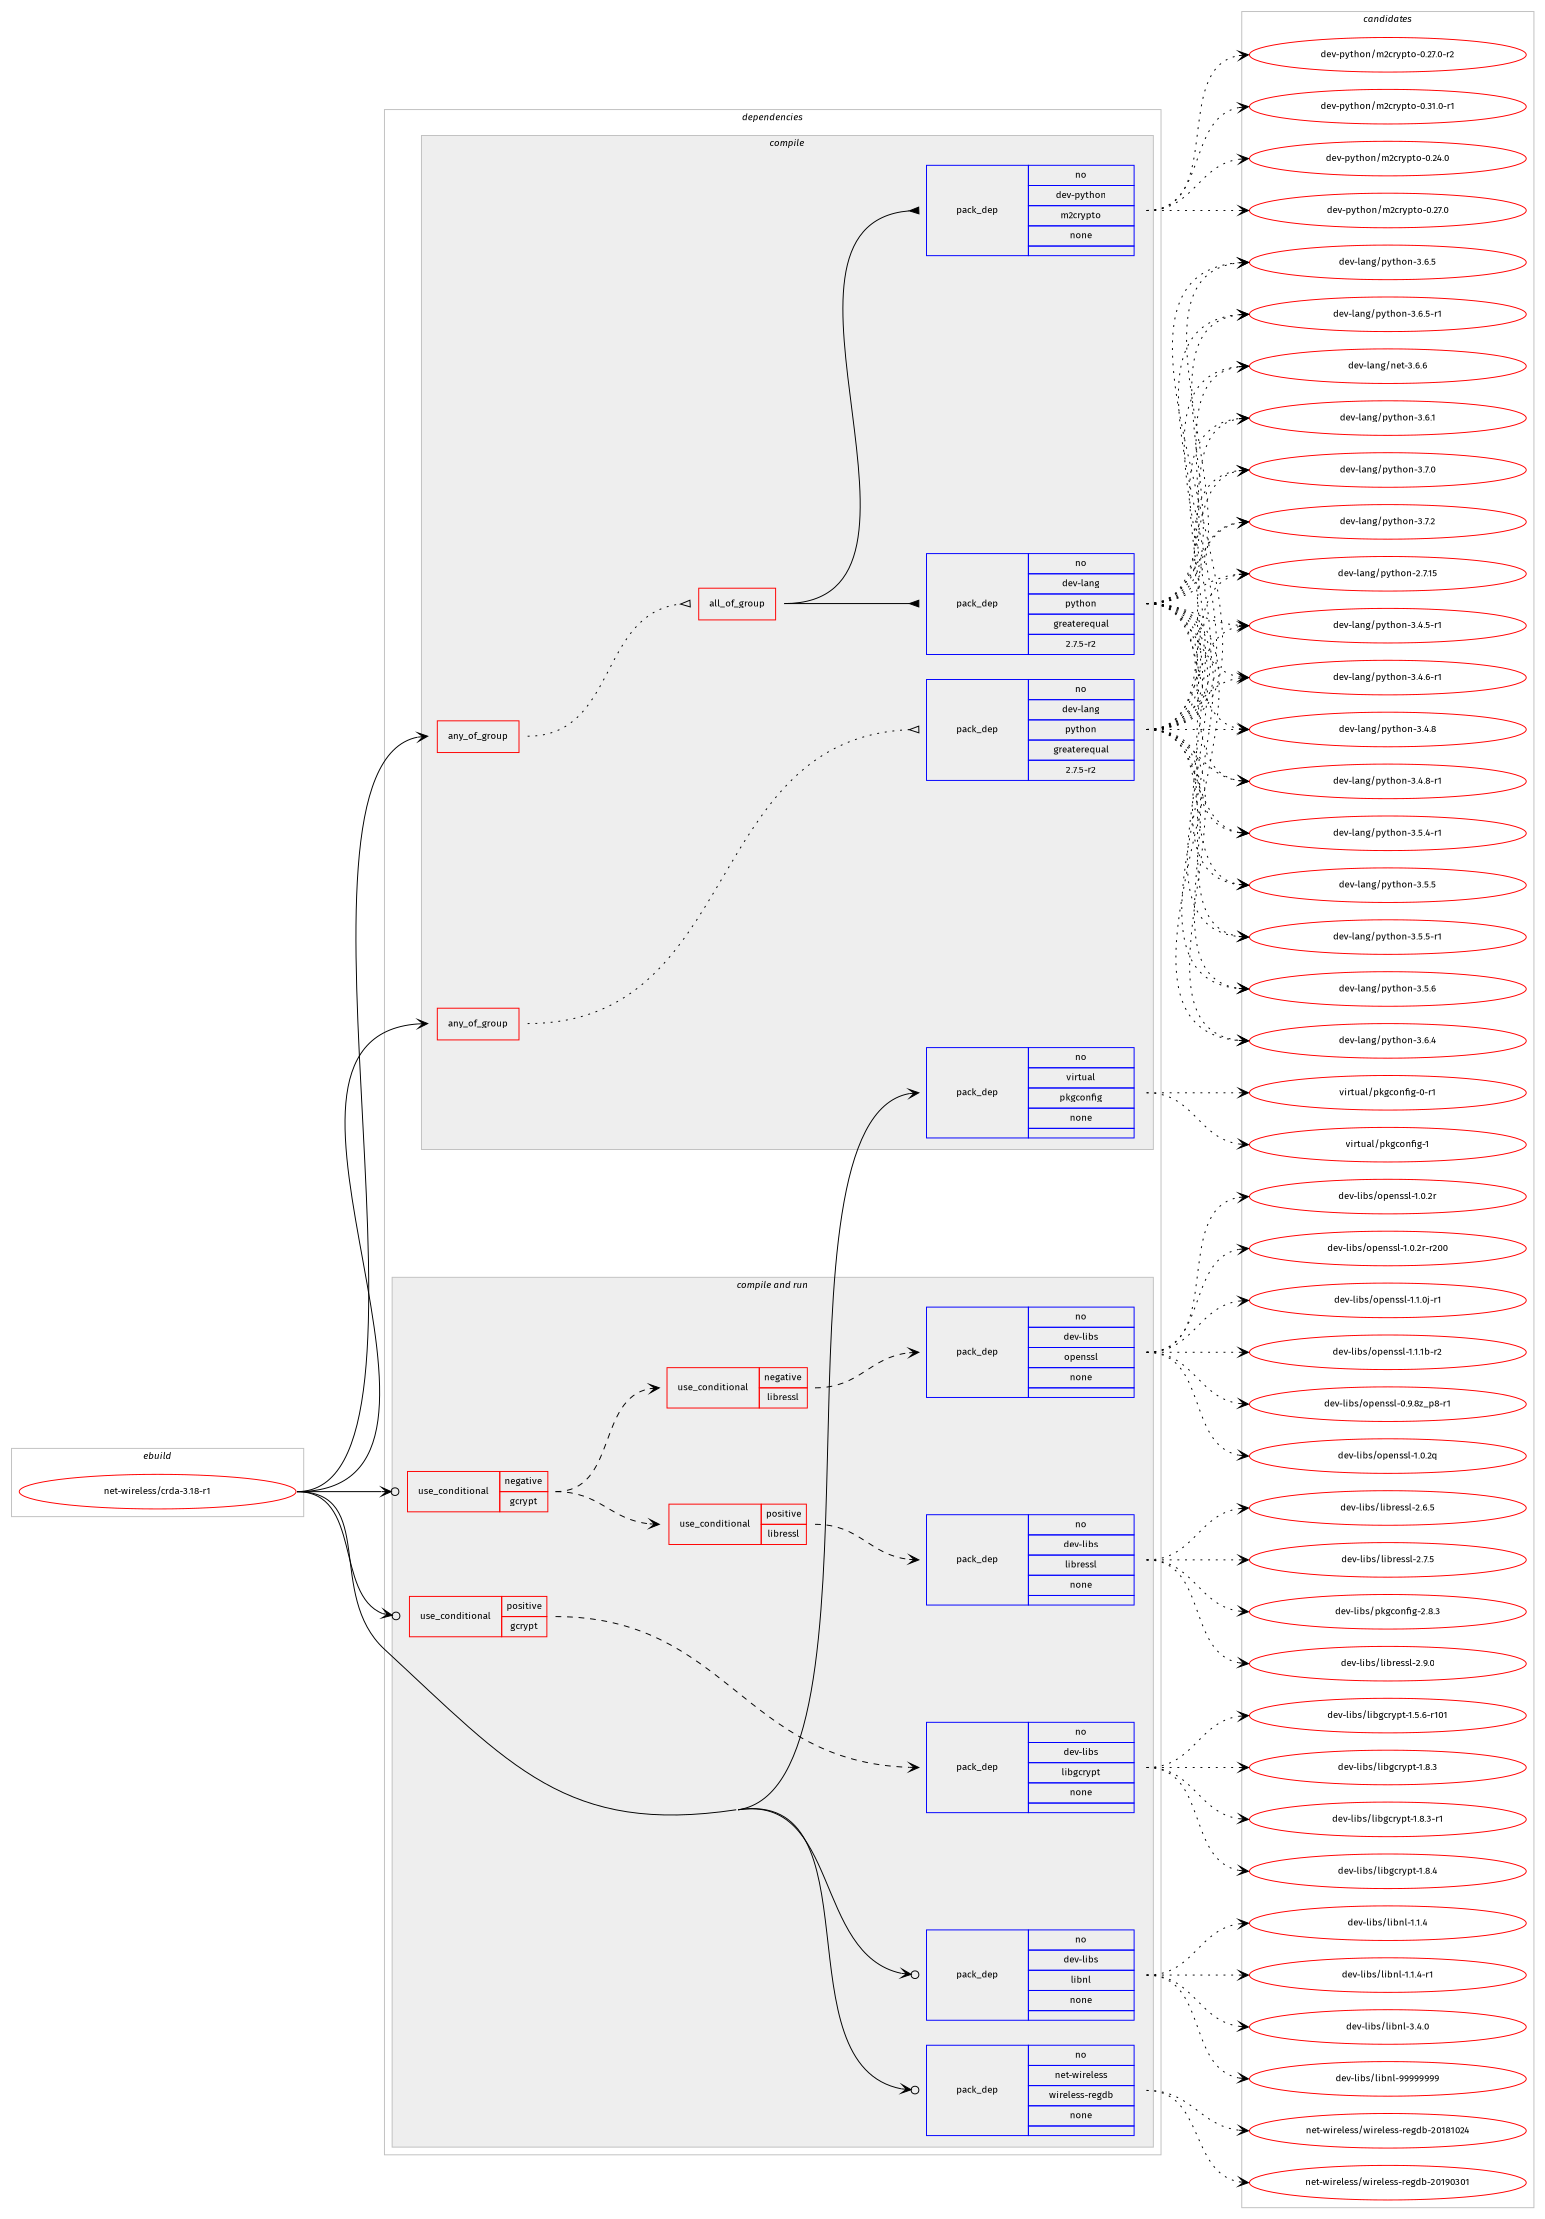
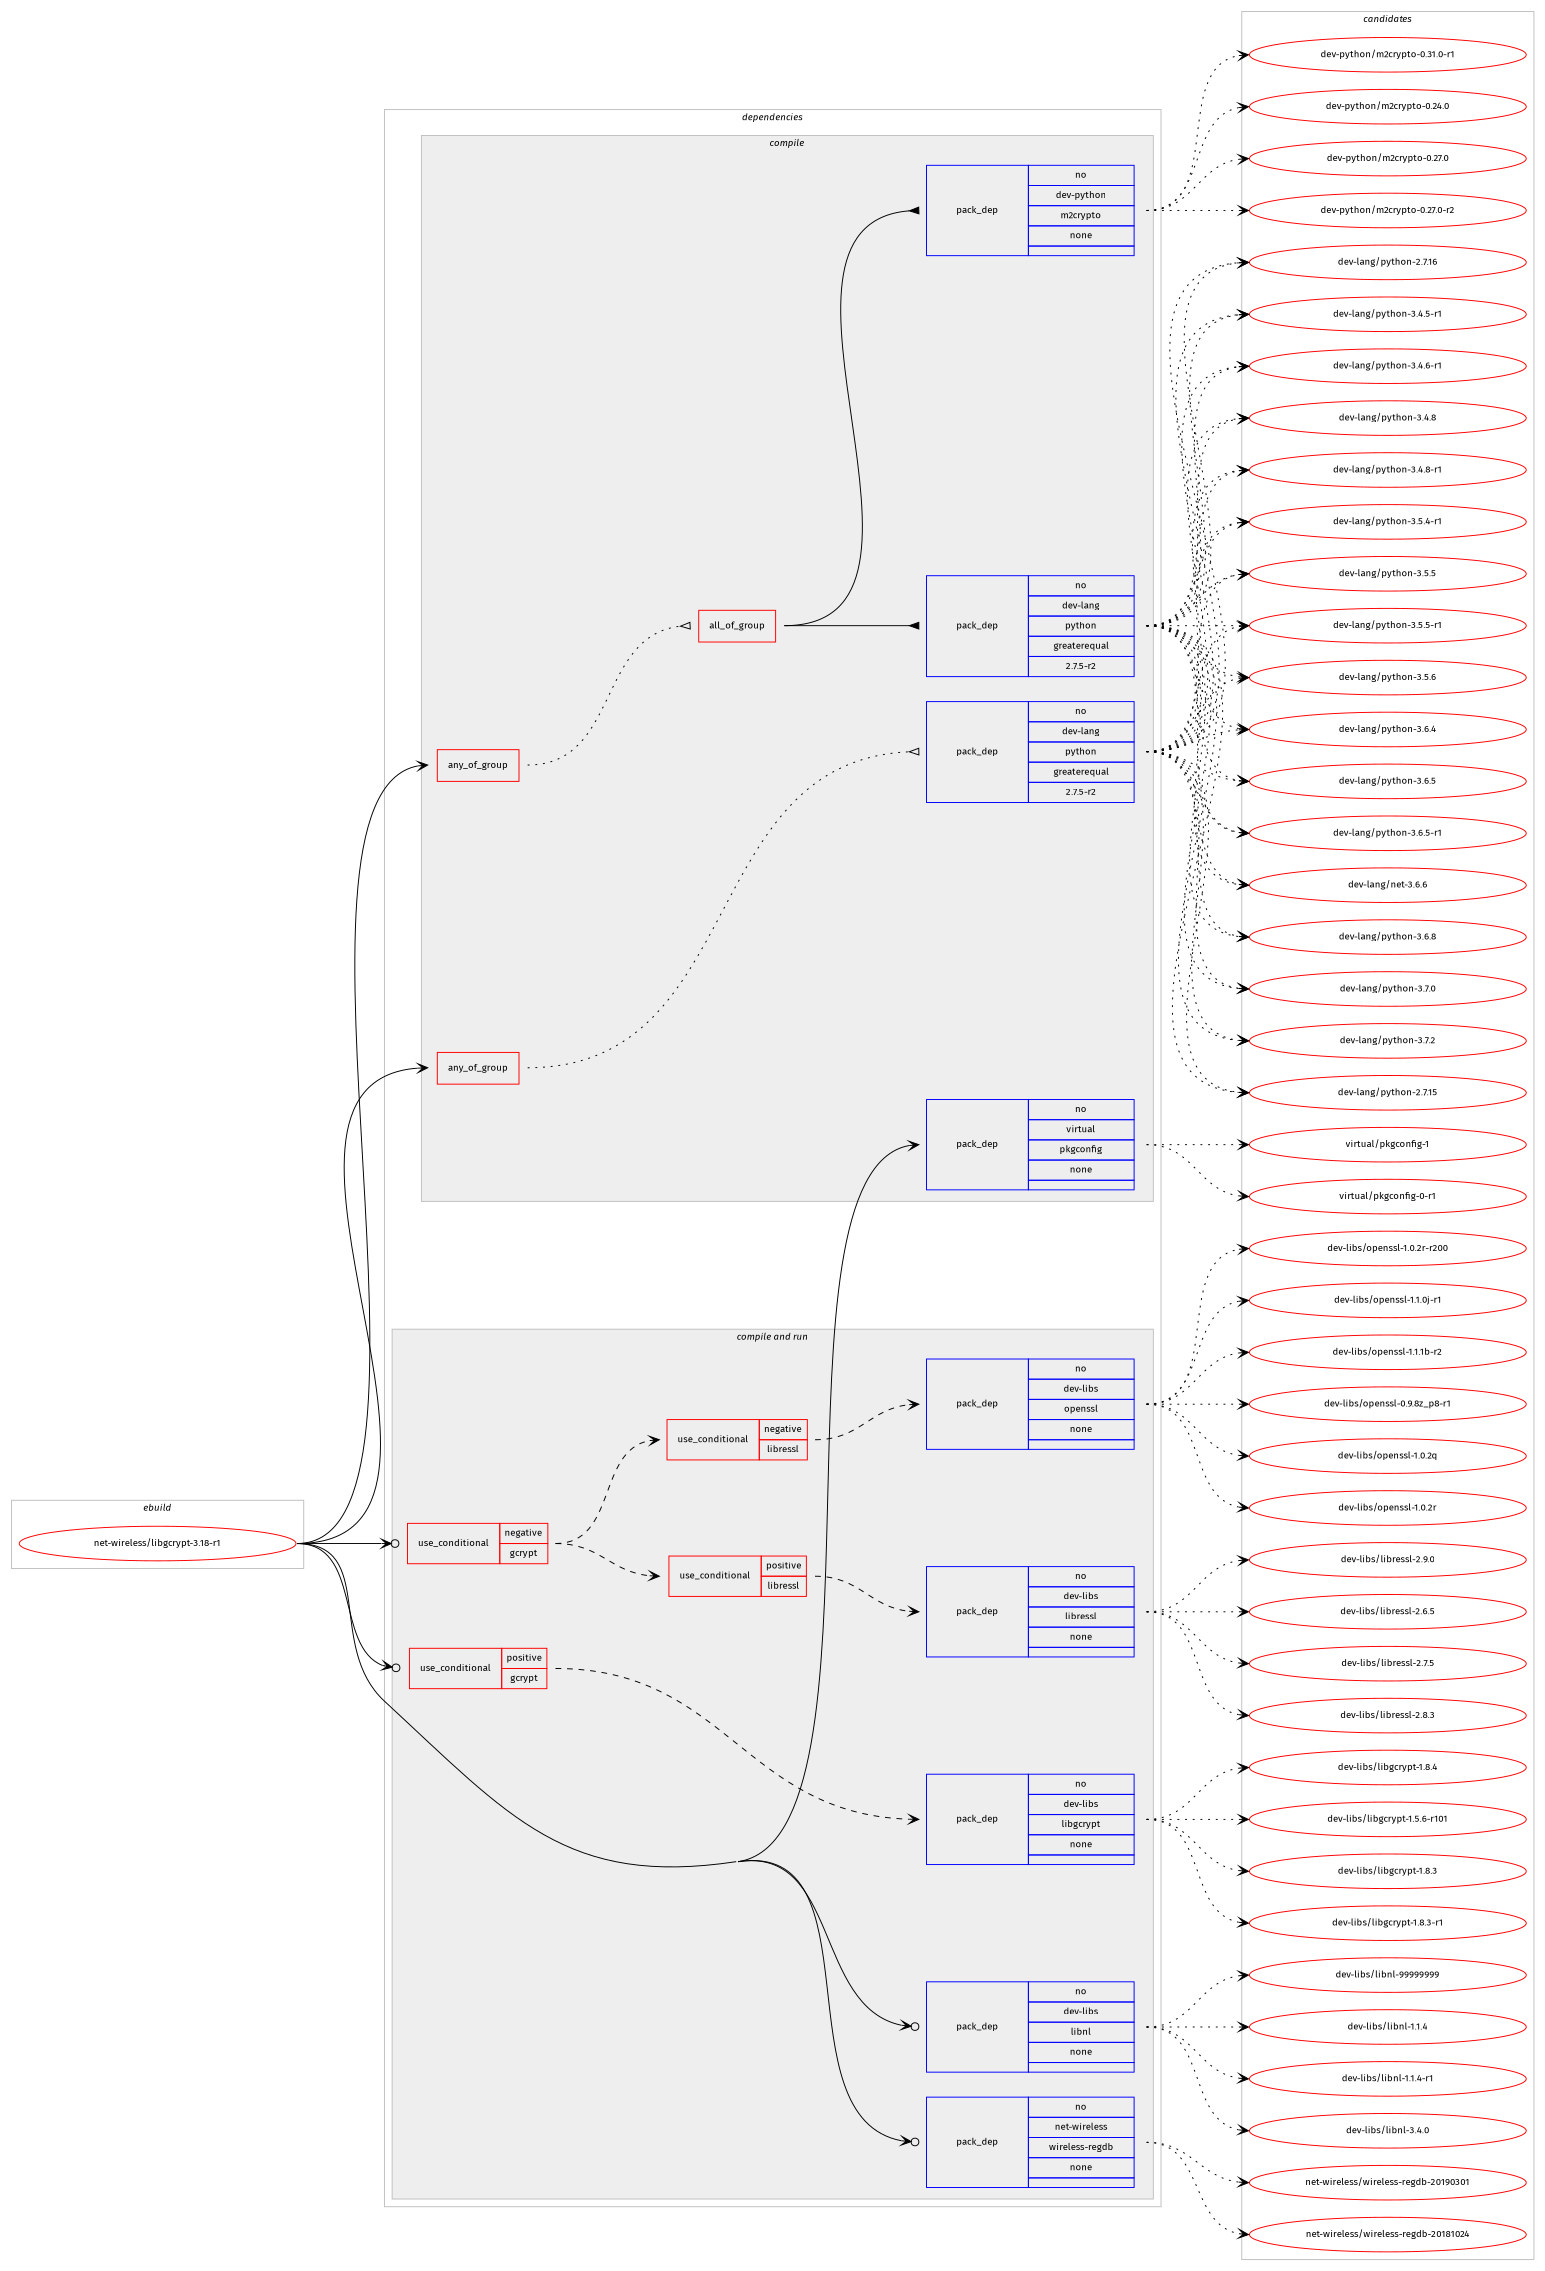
node "dev-lang/python-2.7.16": added
node "dev-lang/python-3.6.1": label "dev-lang/python-3.6.1" -> "dev-lang/python-3.6.8"
node "net-wireless/crda-3.18-r1": label "net-wireless/crda-3.18-r1" -> "net-wireless/libgcrypt-3.18-r1"
node "dev-libs/pkgconfig-2.8.3": label "dev-libs/pkgconfig-2.8.3" -> "dev-libs/libressl-2.8.3"
